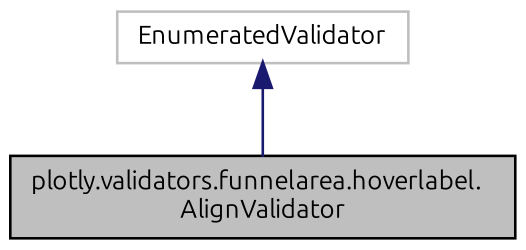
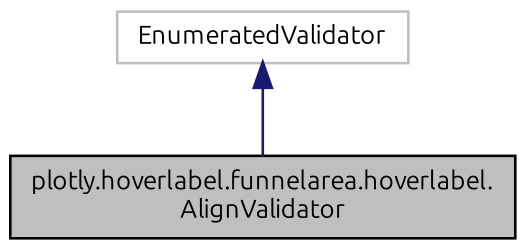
node "plotly.validators.funnelarea.hoverlabel. AlignValidator": label "plotly.validators.funnelarea.hoverlabel. AlignValidator" -> "plotly.hoverlabel.funnelarea.hoverlabel. AlignValidator"
